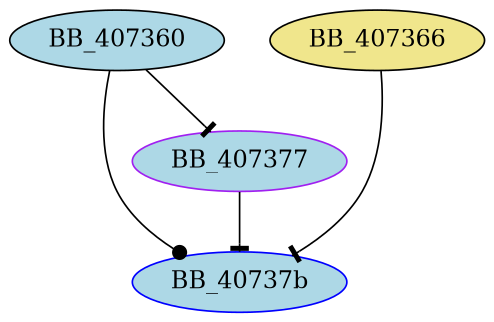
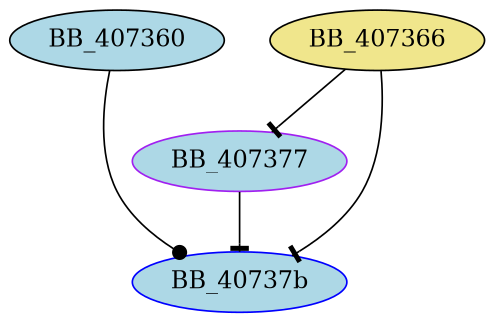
edge "BB_407360" -> "BB_407377": now "BB_407366" -> "BB_407377"
